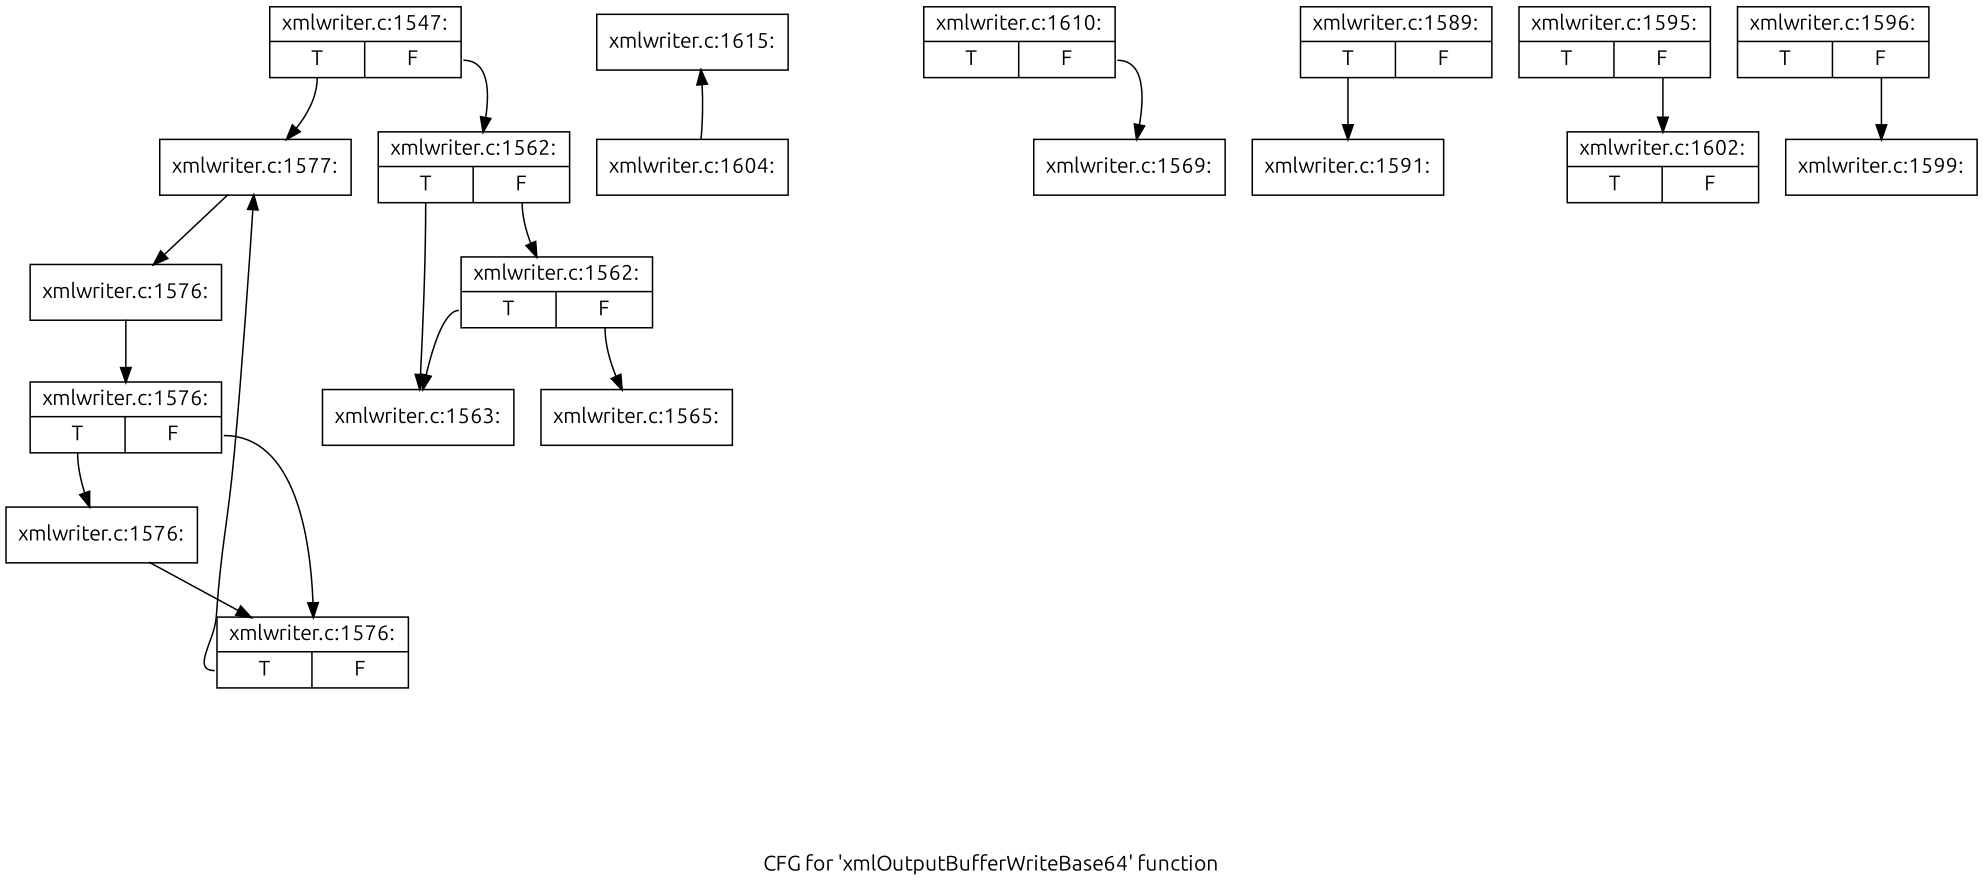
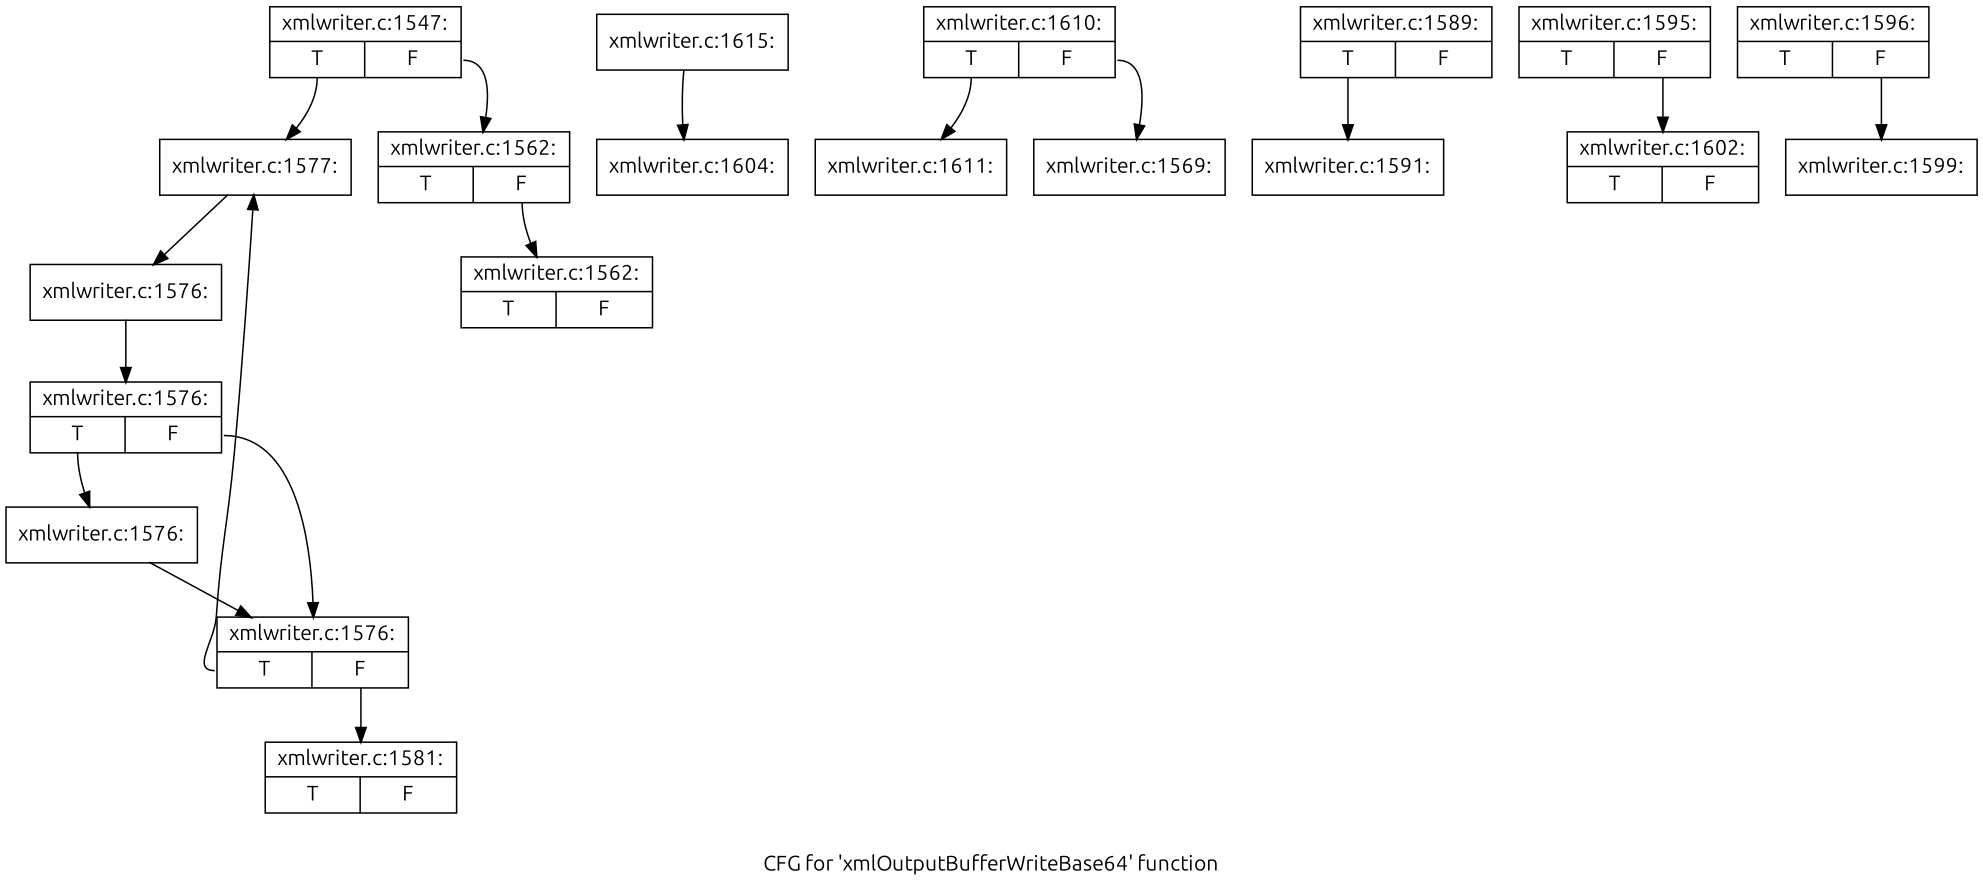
edge "xmlwriter.c:1604:" -> "xmlwriter.c:1615:": reversed
node "xmlwriter.c:1611:": added
node "xmlwriter.c:1563:": removed
node "xmlwriter.c:1565:": removed
node "xmlwriter.c:1581:": added
